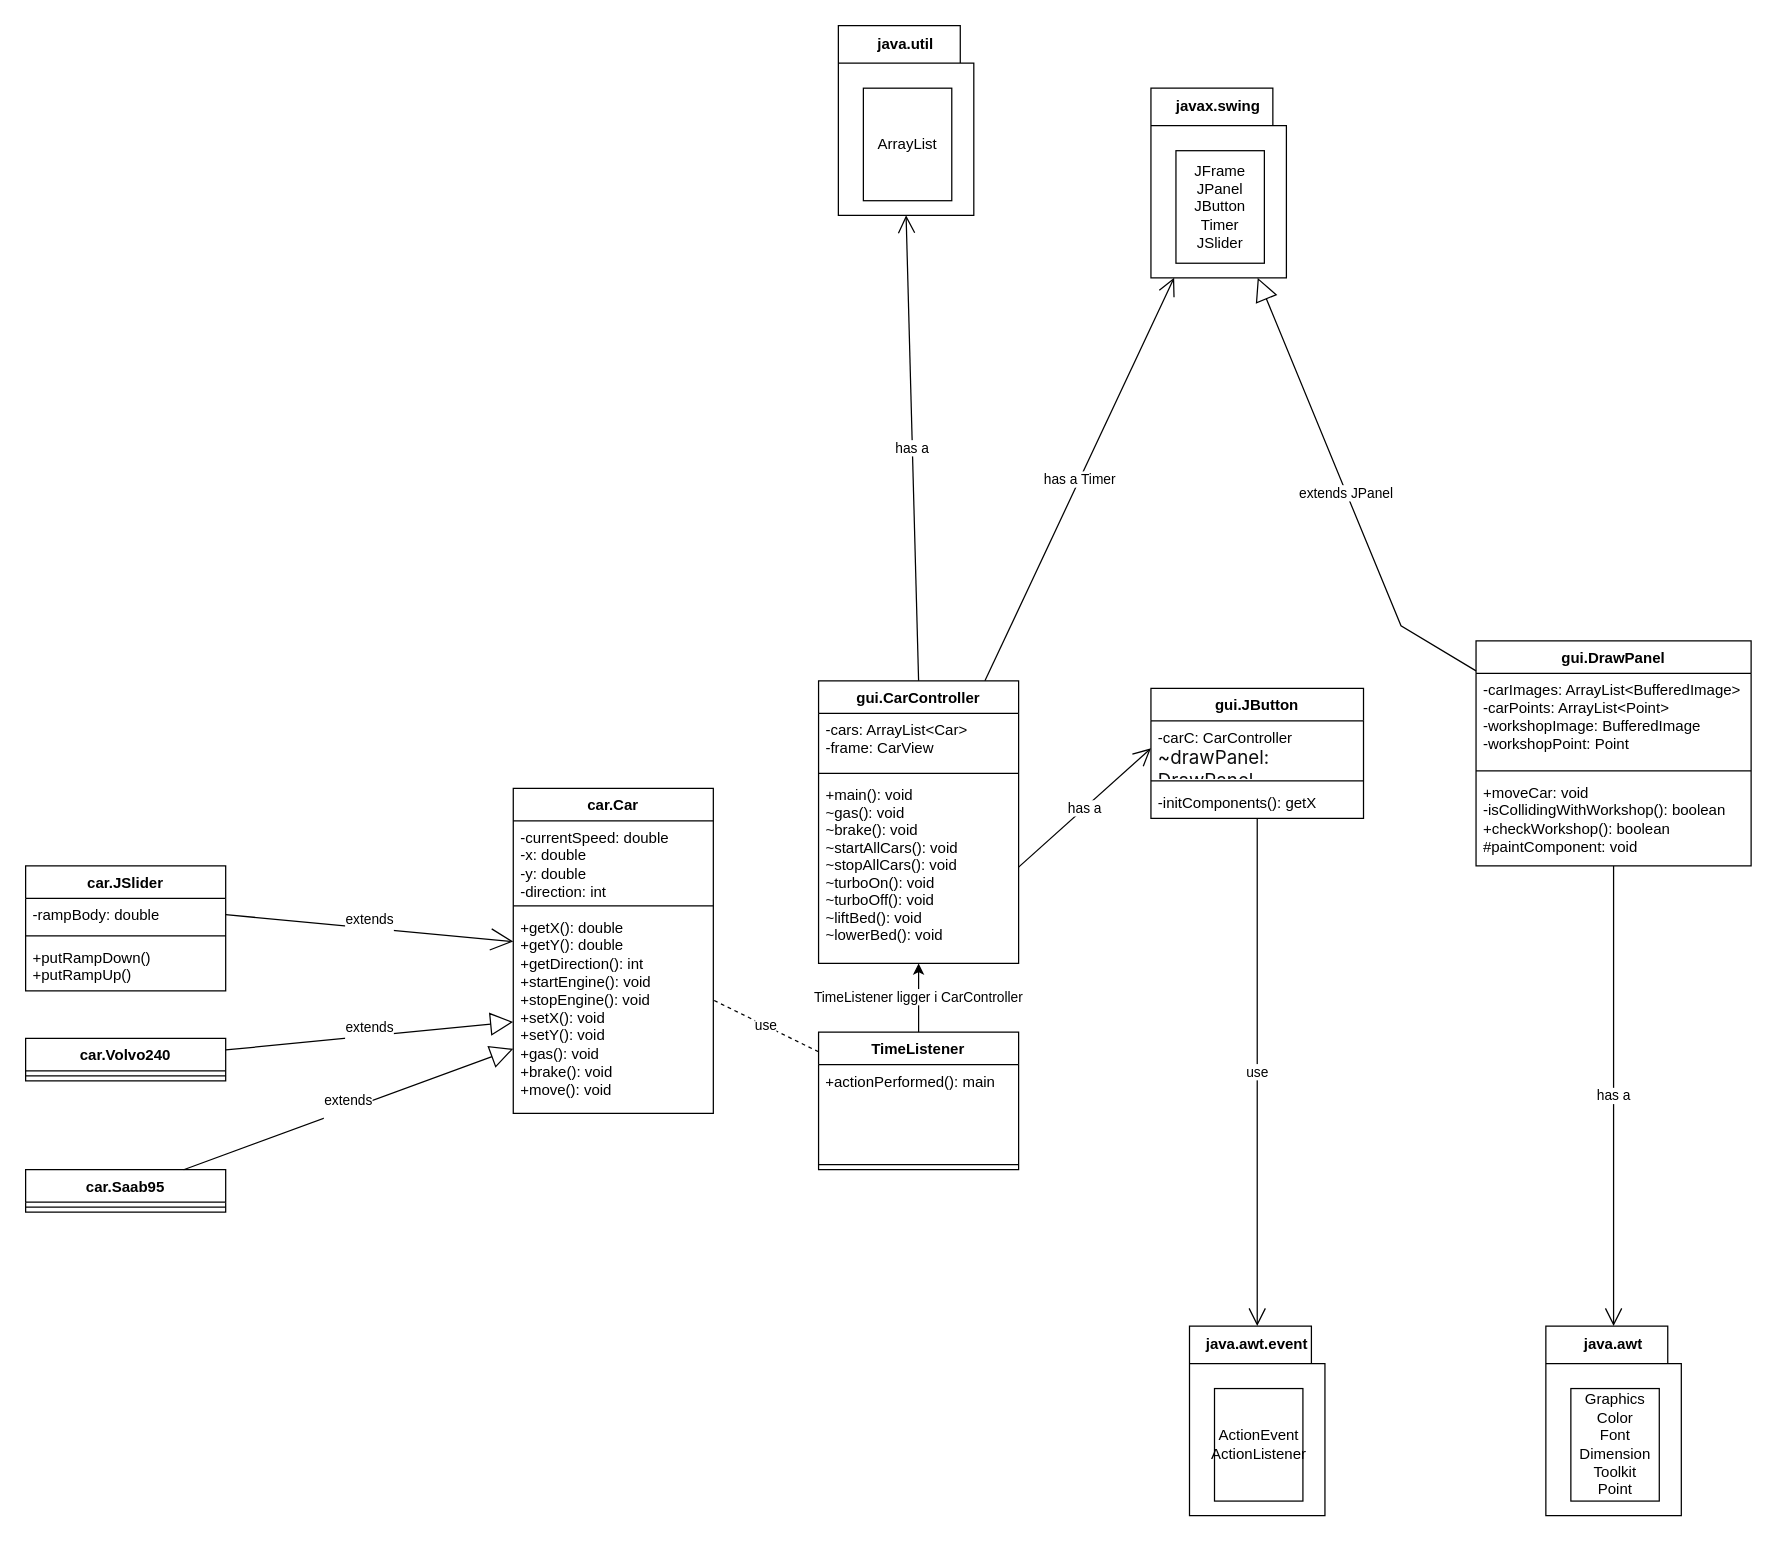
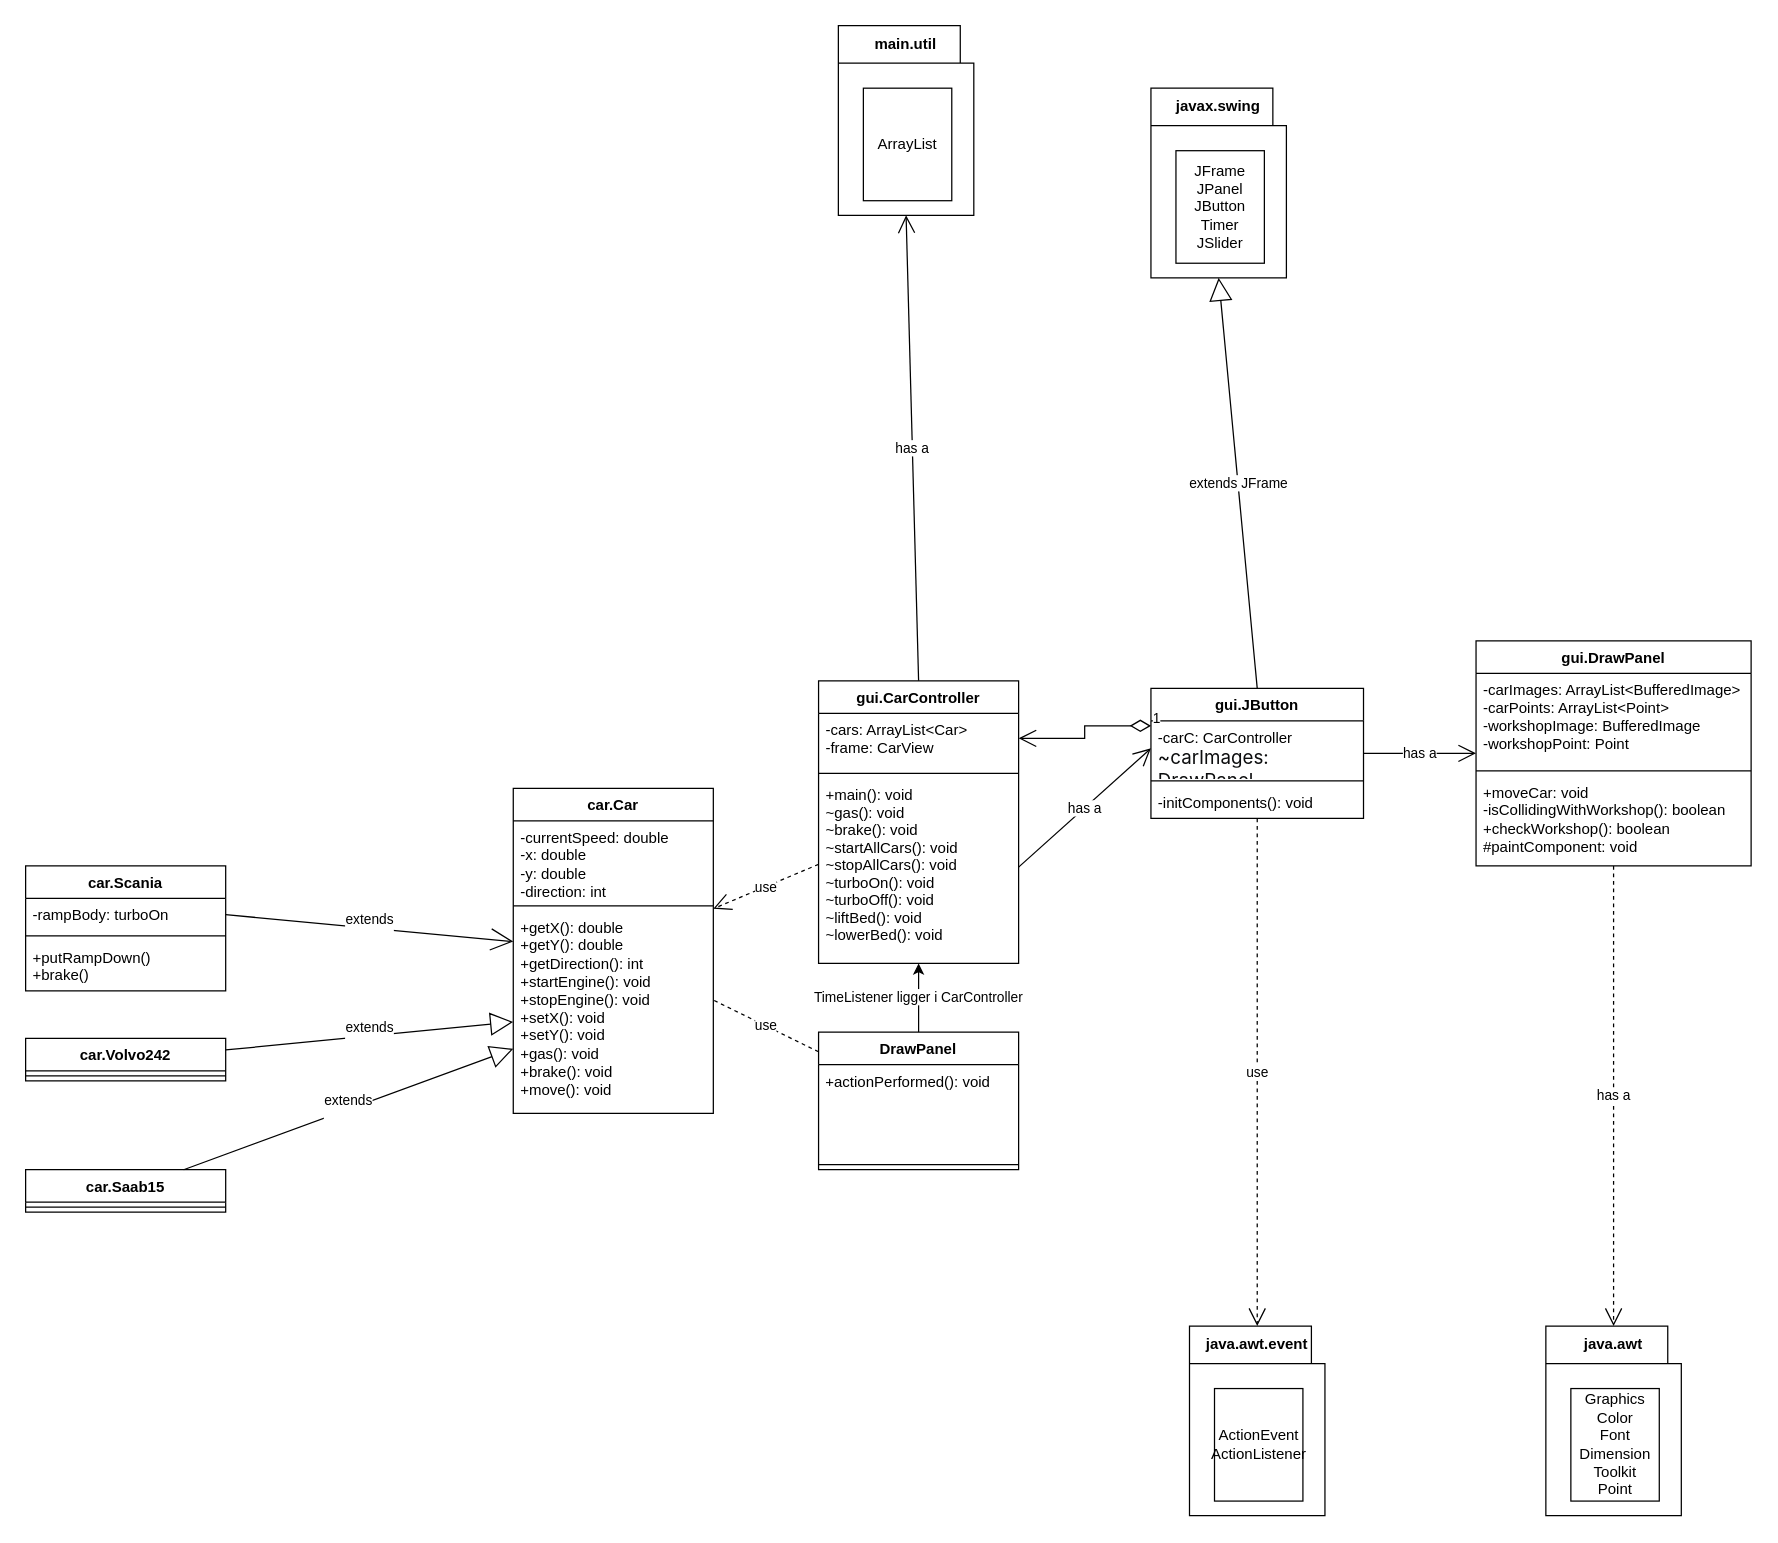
node "java.util": label "java.util" -> "main.util"
edge "gui.CarController" -> "javax.swing": removed, label "has a Timer"
edge "gui.JButton" -> "javax.swing": added, label "extends JFrame"
edge "gui.DrawPanel" -> "javax.swing": removed, label "extends JPanel"
edge "gui.JButton" -- "gui.CarController": added, label "1"
node "-carC: CarController ~drawPanel: DrawPanel": label "-carC: CarController ~drawPanel: DrawPanel" -> "-carC: CarController ~carImages: DrawPanel"
edge "gui.JButton" -> "gui.DrawPanel": added, label "has a"
node "-initComponents(): getX": label "-initComponents(): getX" -> "-initComponents(): void"
node "car.JSlider": label "car.JSlider" -> "car.Scania"
edge "gui.CarController" -> "car.Car": added, label "use"
node "-rampBody: double": label "-rampBody: double" -> "-rampBody: turboOn"
edge "gui.JButton" -> "java.awt.event": style solid -> dashed
node "+putRampDown() +putRampUp()": label "+putRampDown() +putRampUp()" -> "+putRampDown() +brake()"
edge "gui.DrawPanel" -> "java.awt": style solid -> dashed
node "TimeListener": label "TimeListener" -> "DrawPanel"
node "car.Volvo240": label "car.Volvo240" -> "car.Volvo242"
node "+actionPerformed(): main": label "+actionPerformed(): main" -> "+actionPerformed(): void"
node "car.Saab95": label "car.Saab95" -> "car.Saab15"
